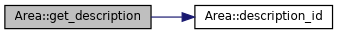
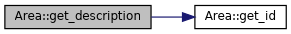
node "Area::description_id": label "Area::description_id" -> "Area::get_id"
